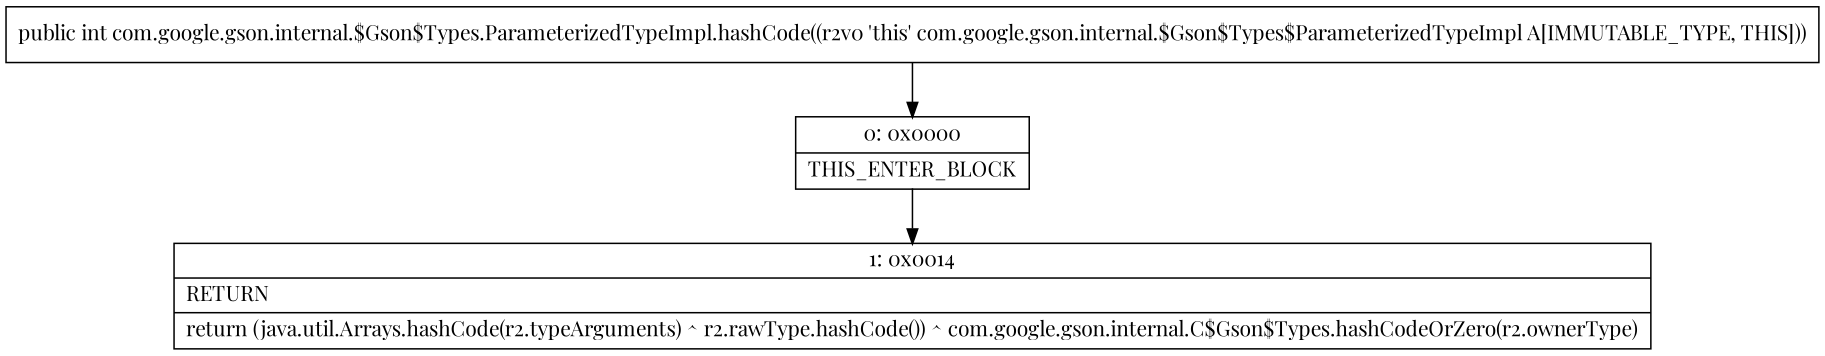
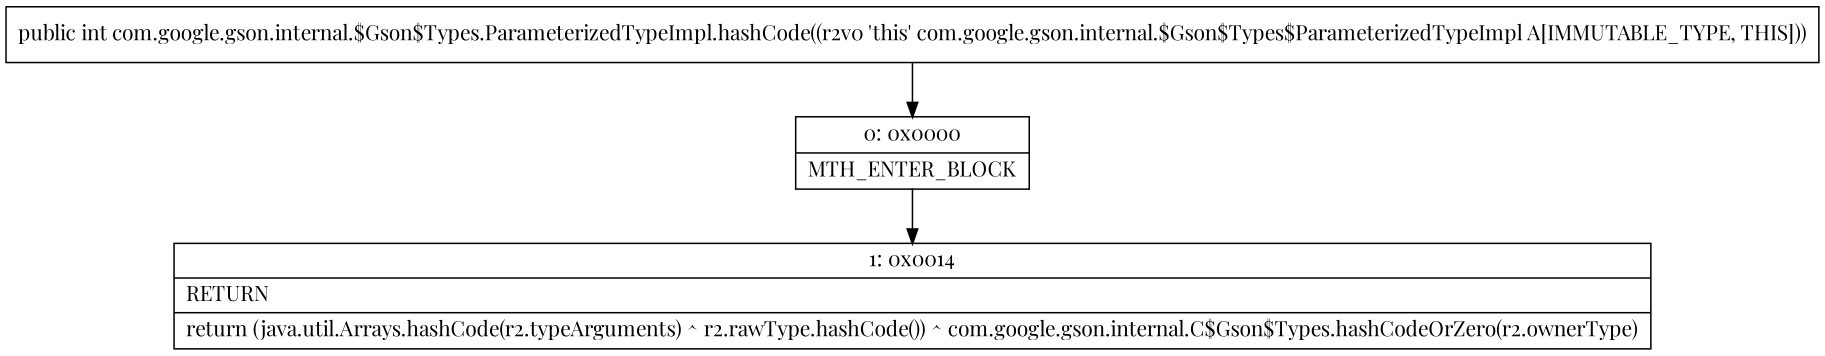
node "0: 0x0000": text "THIS_ENTER_BLOCK" -> "MTH_ENTER_BLOCK"
